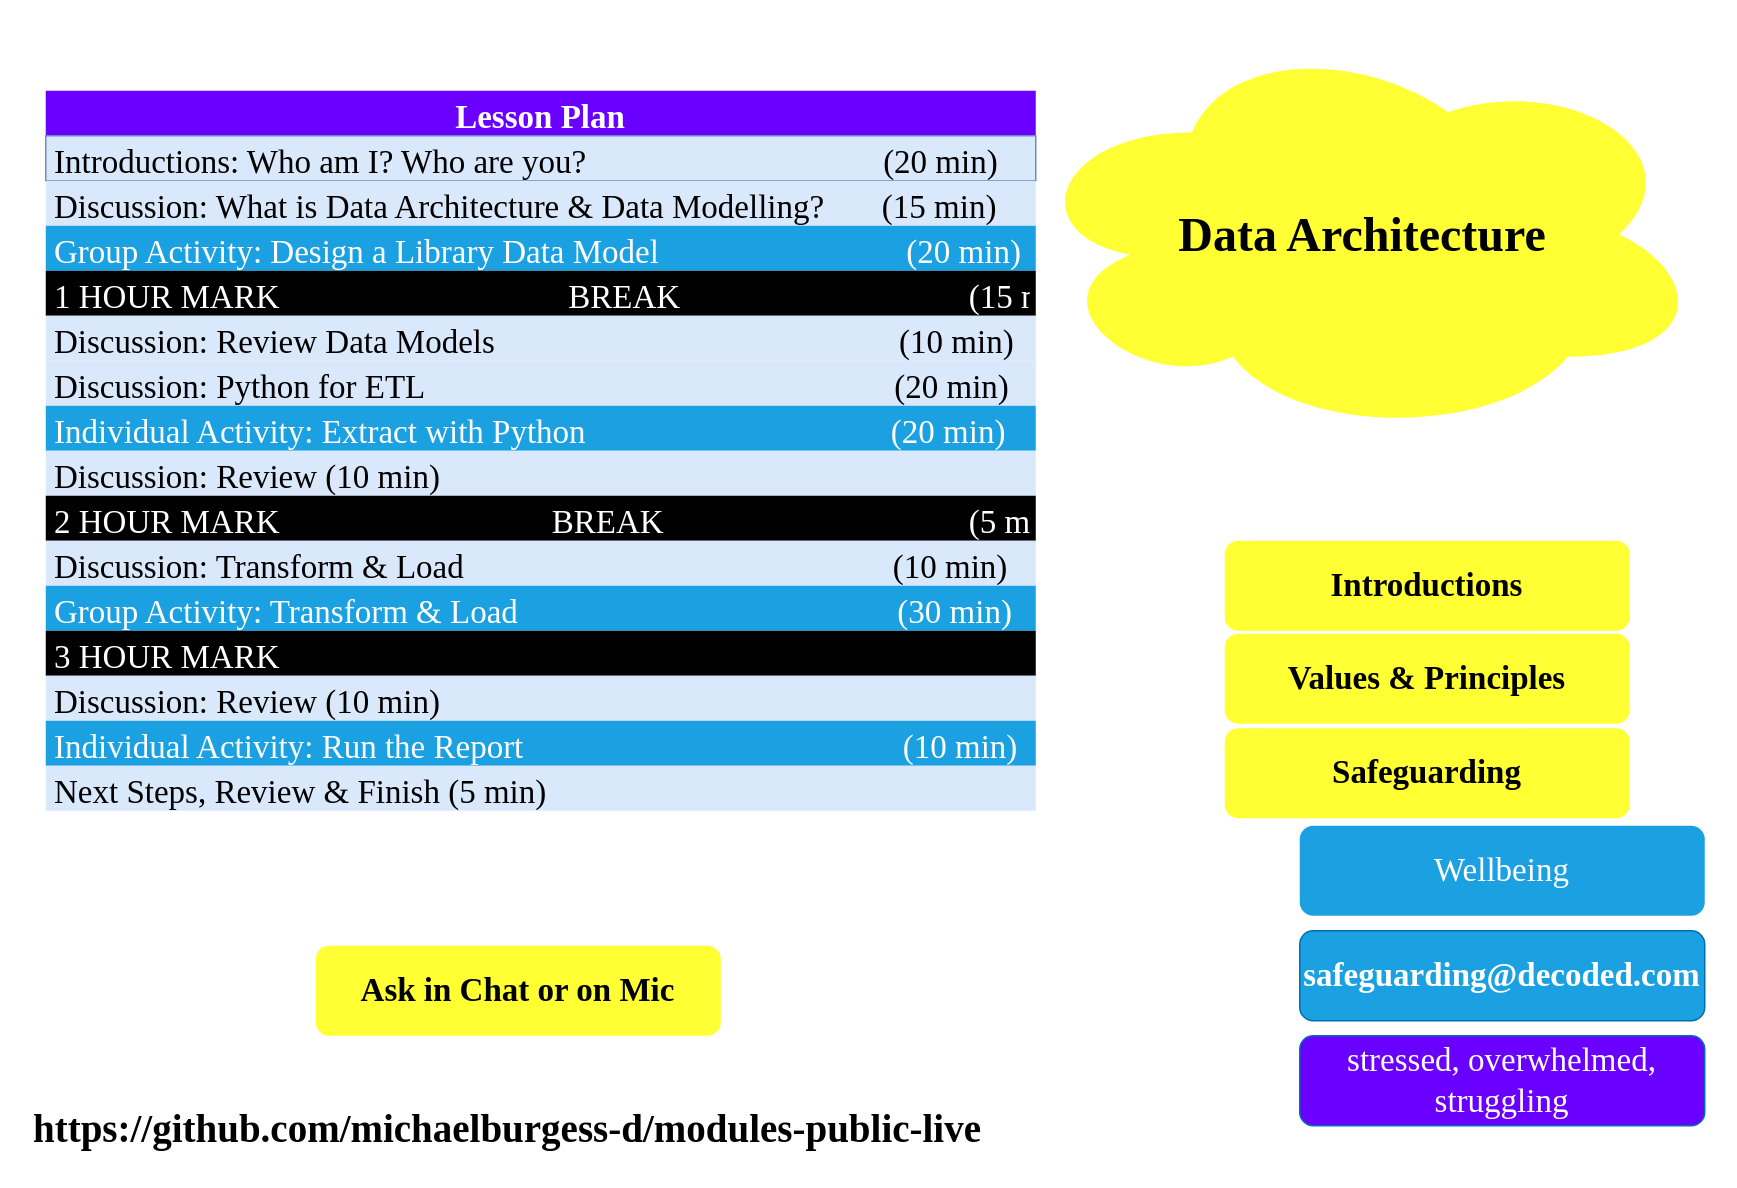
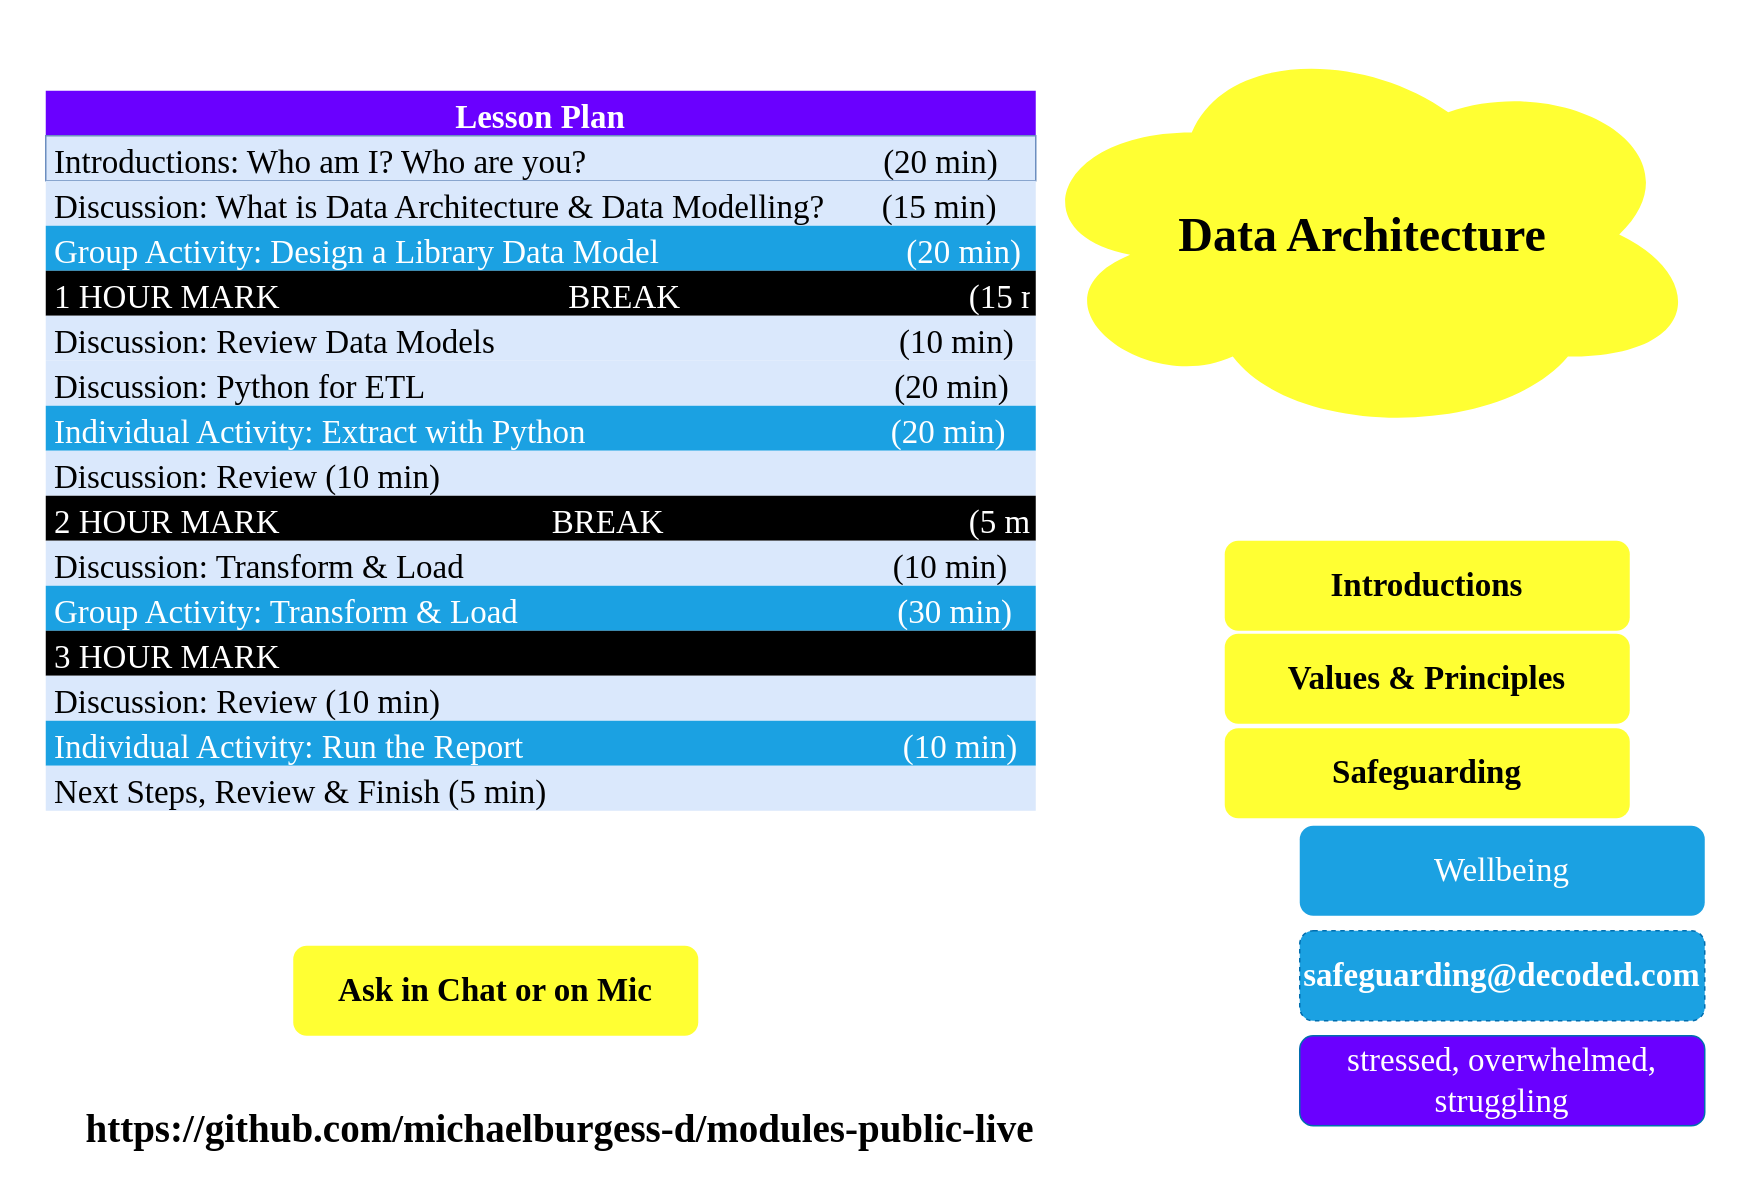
node "safeguarding@decoded.com": style solid -> dashed
node "Ask in Chat or on Mic": moved (518, 991) -> (496, 991)
node "https://github.com/michaelburgess-d/modules-public-live": moved (518, 1126) -> (571, 1126)
